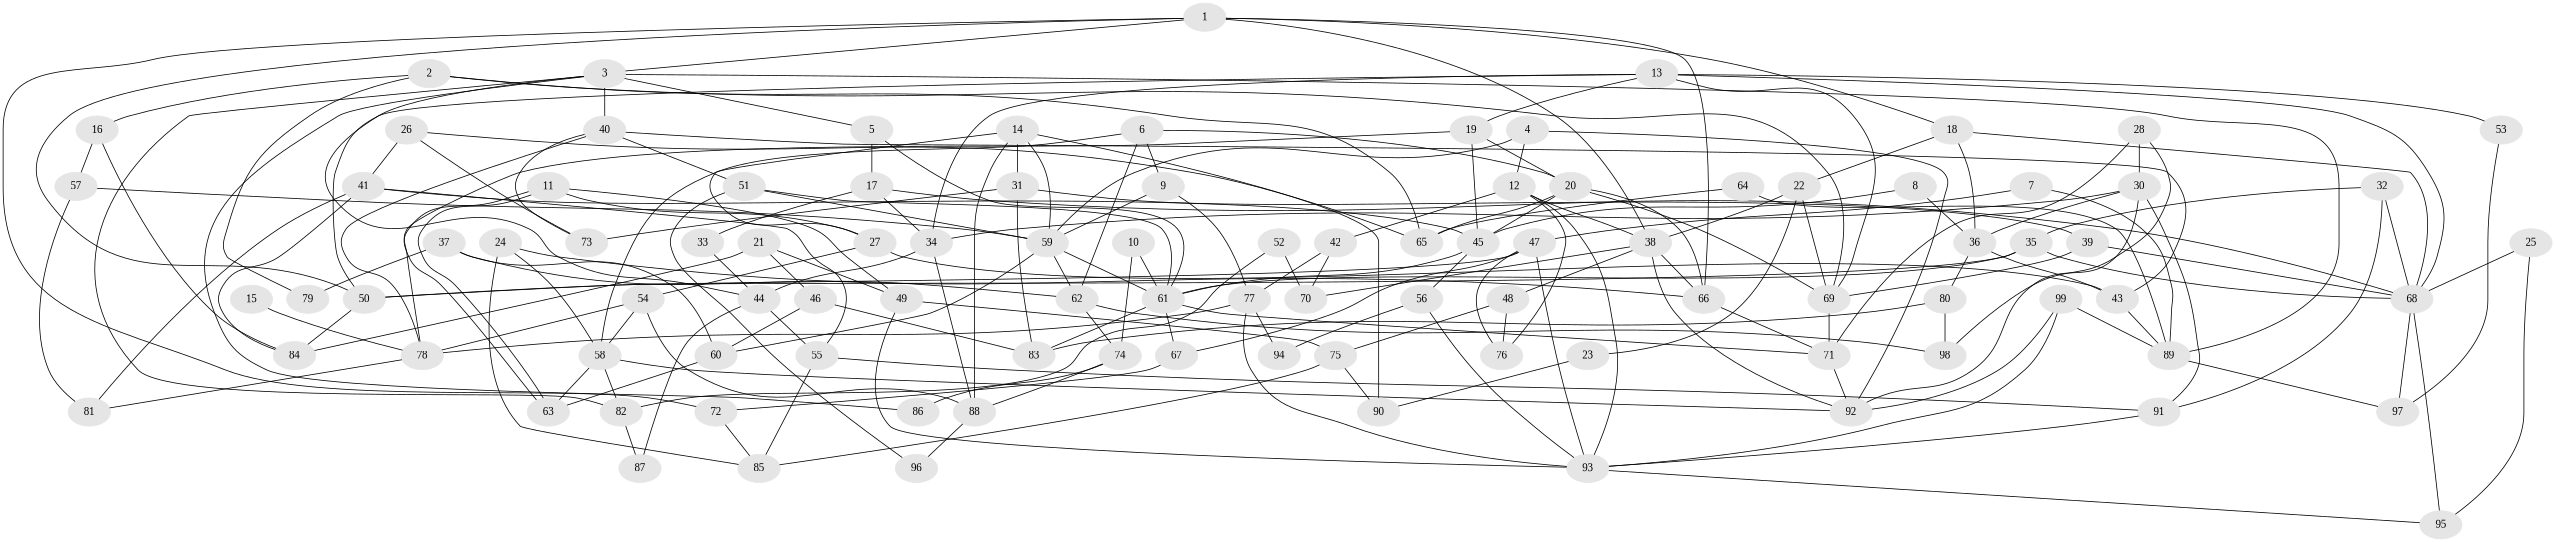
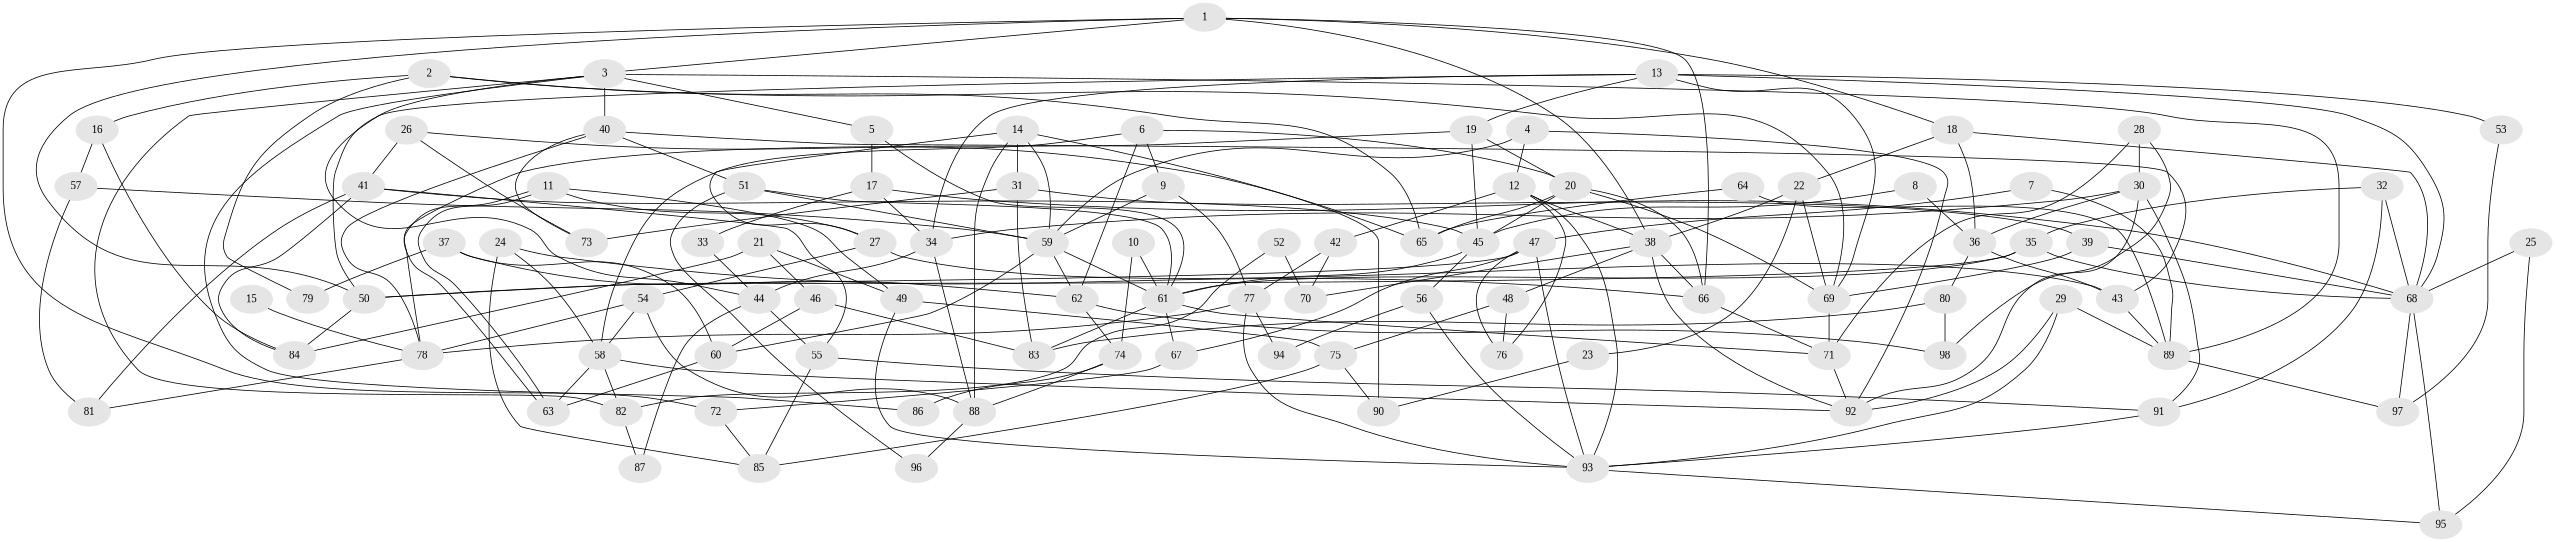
node "99": label "99" -> "29"
